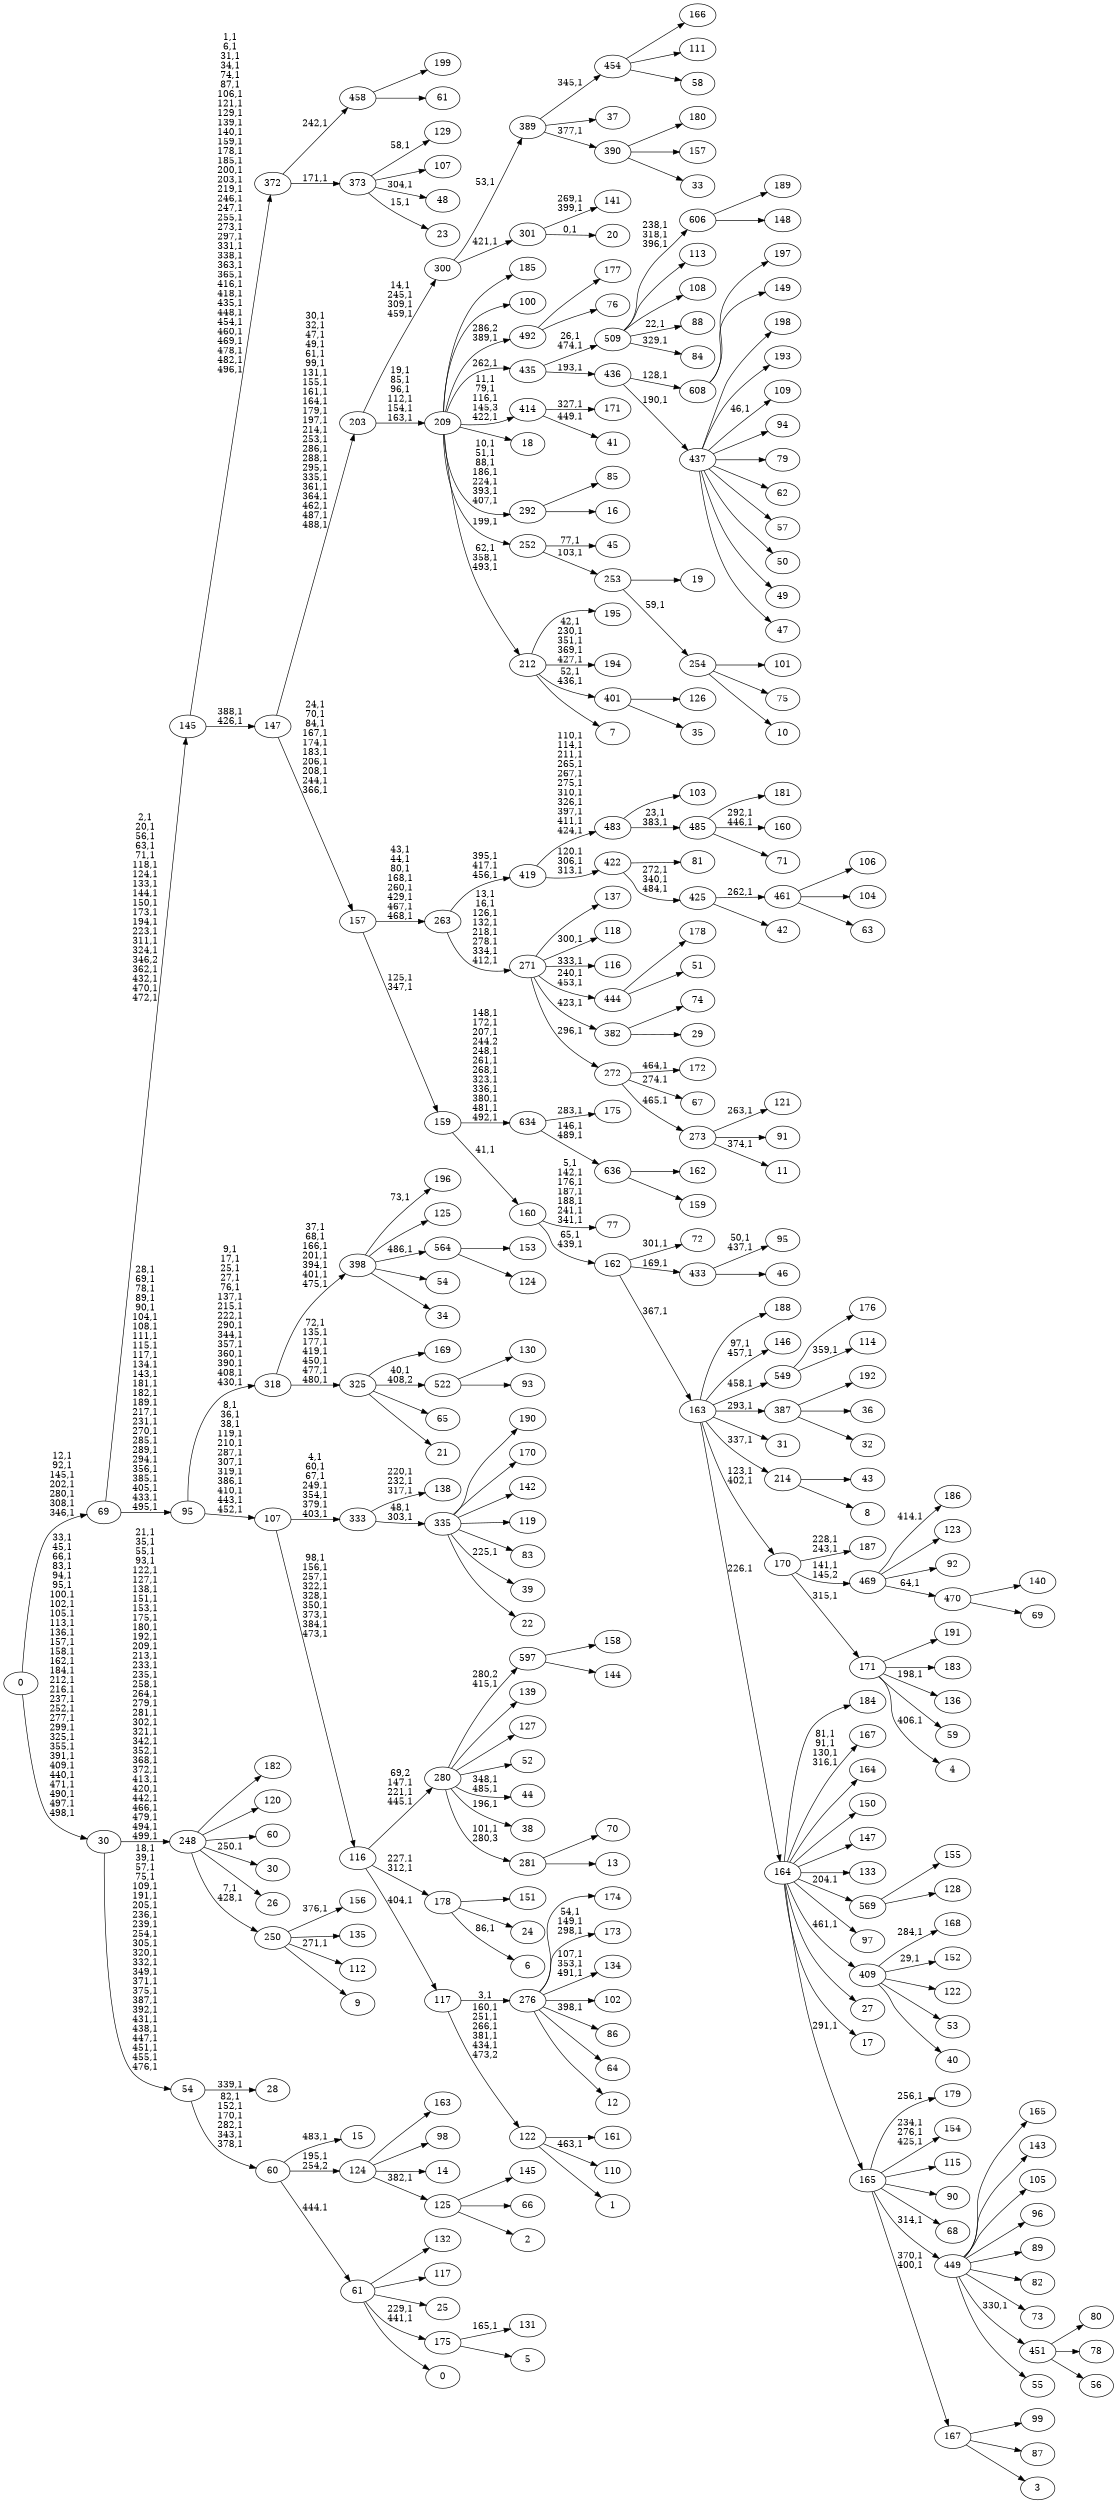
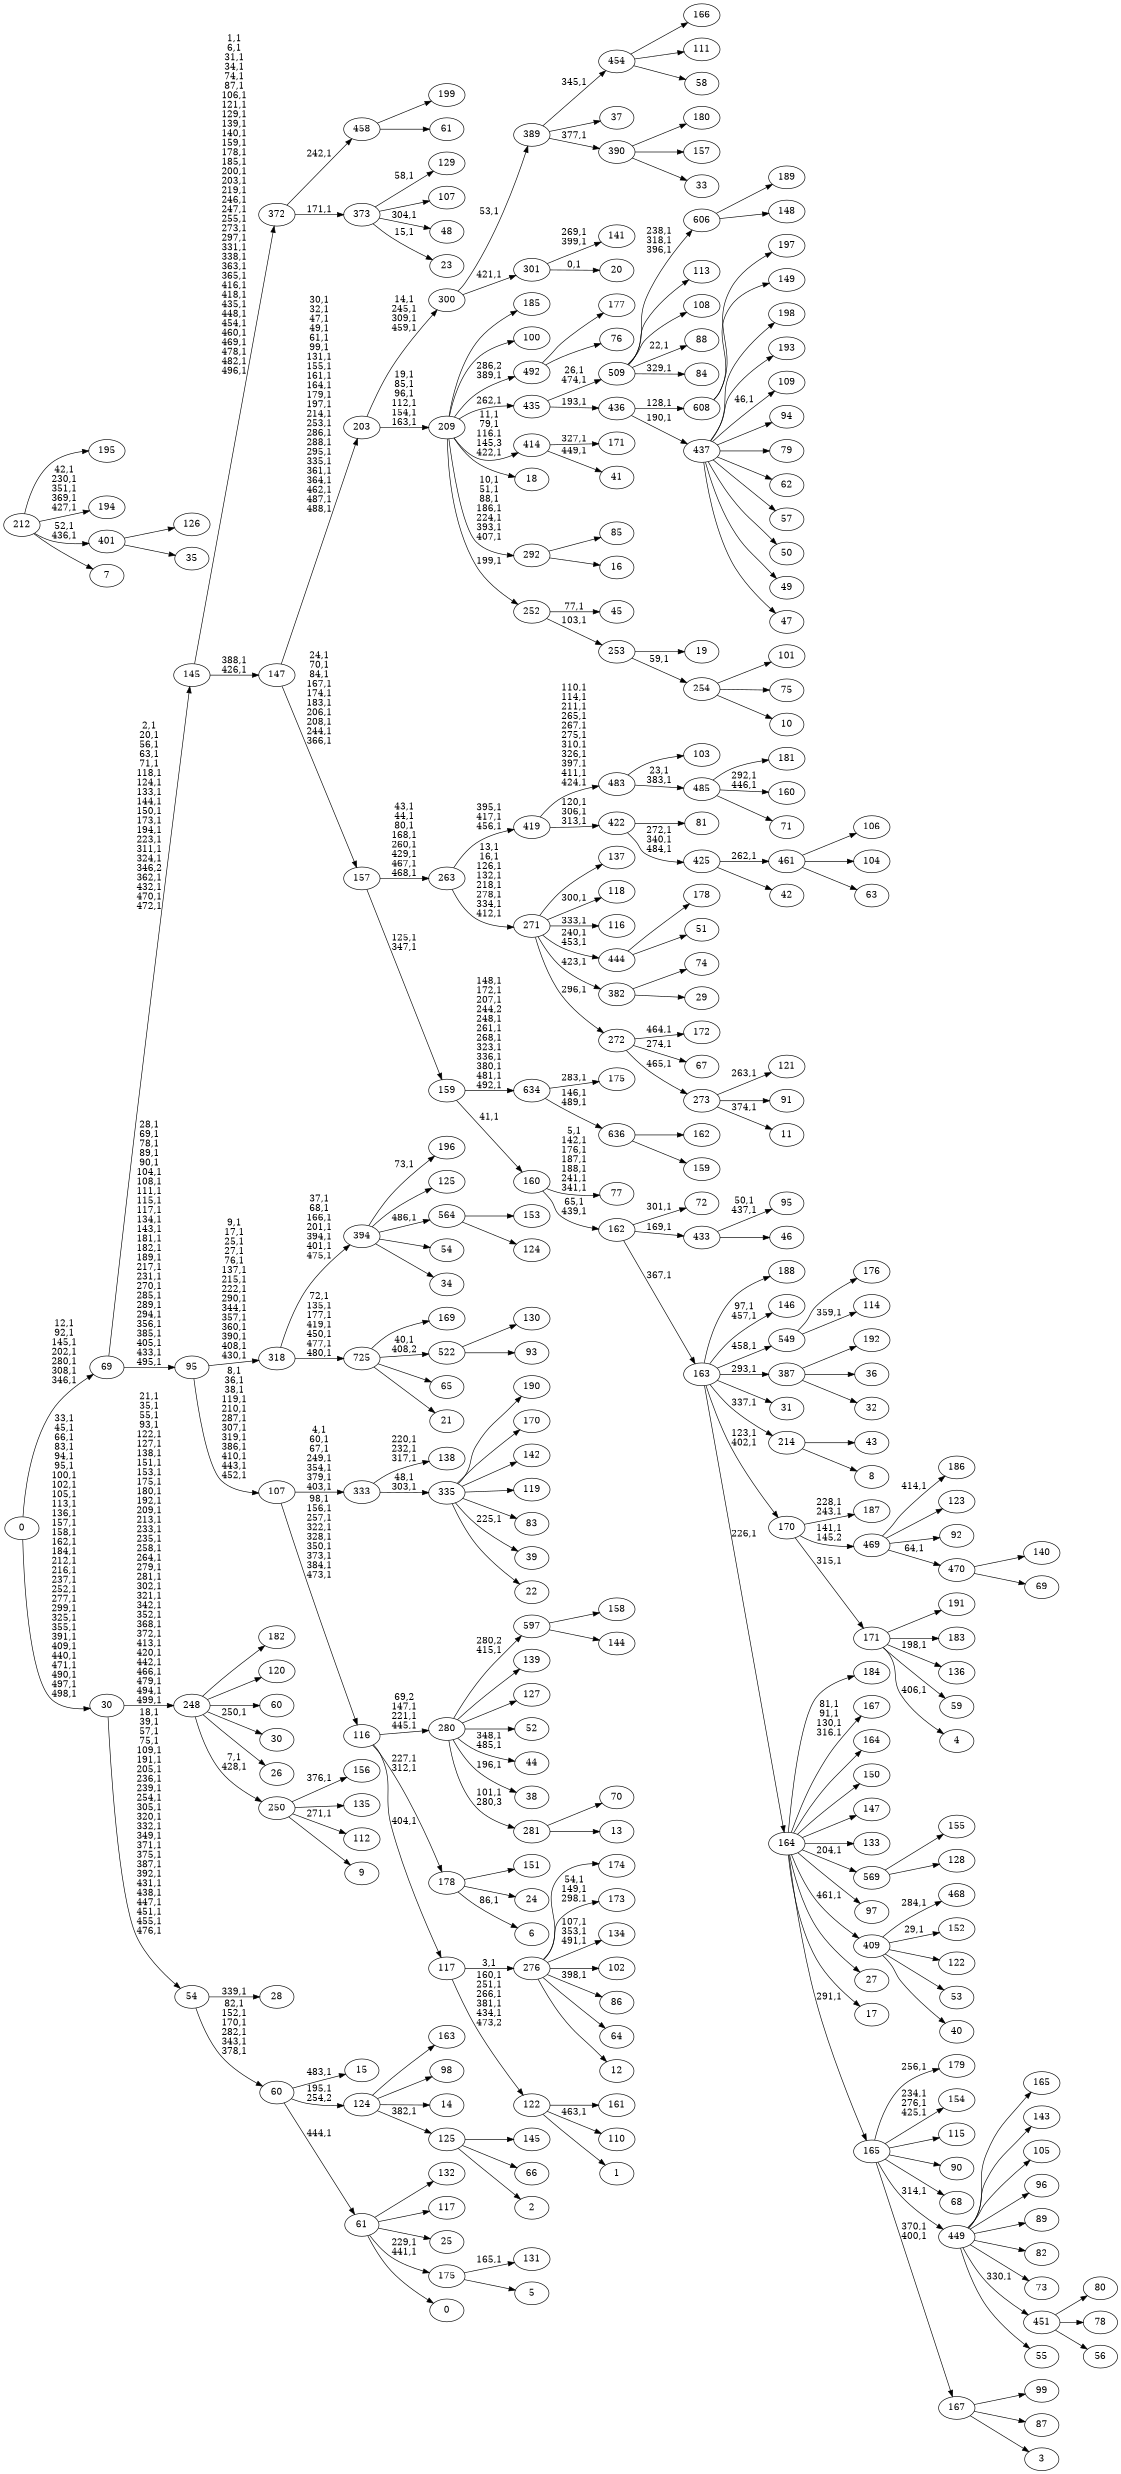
edge "209" -> "212": removed, label "62,1 358,1 493,1"
node "398": label "398" -> "394"
node "325": label "325" -> "725"
node "168": label "168" -> "468"
